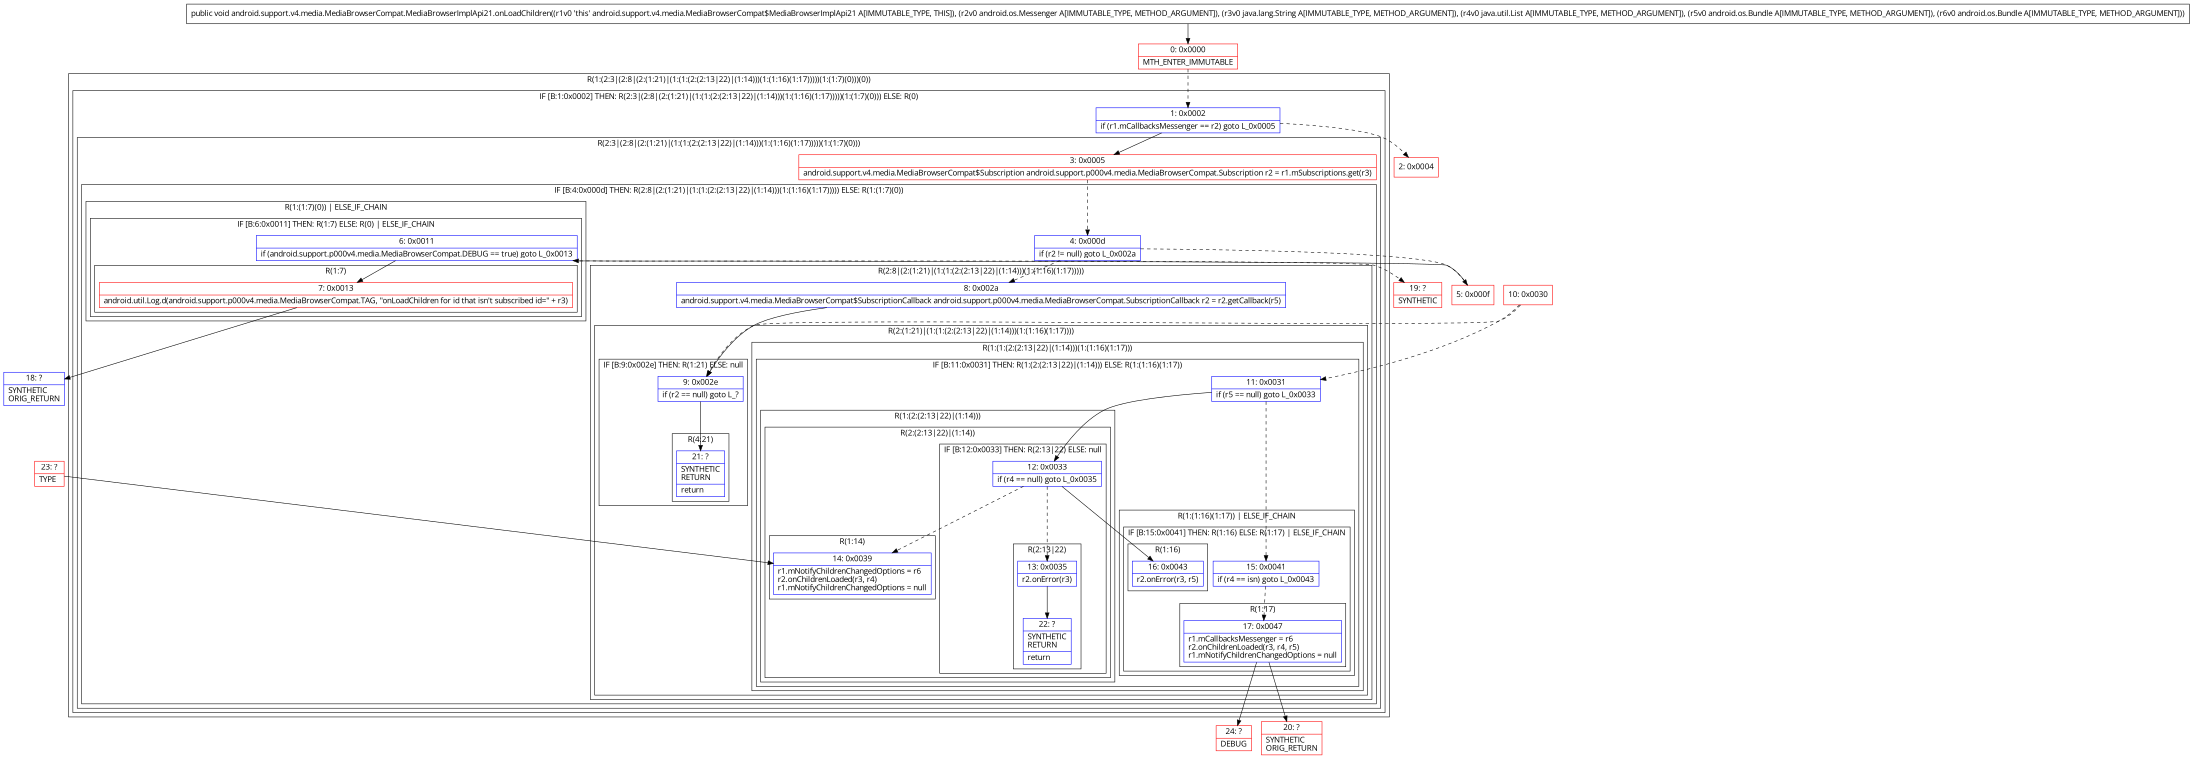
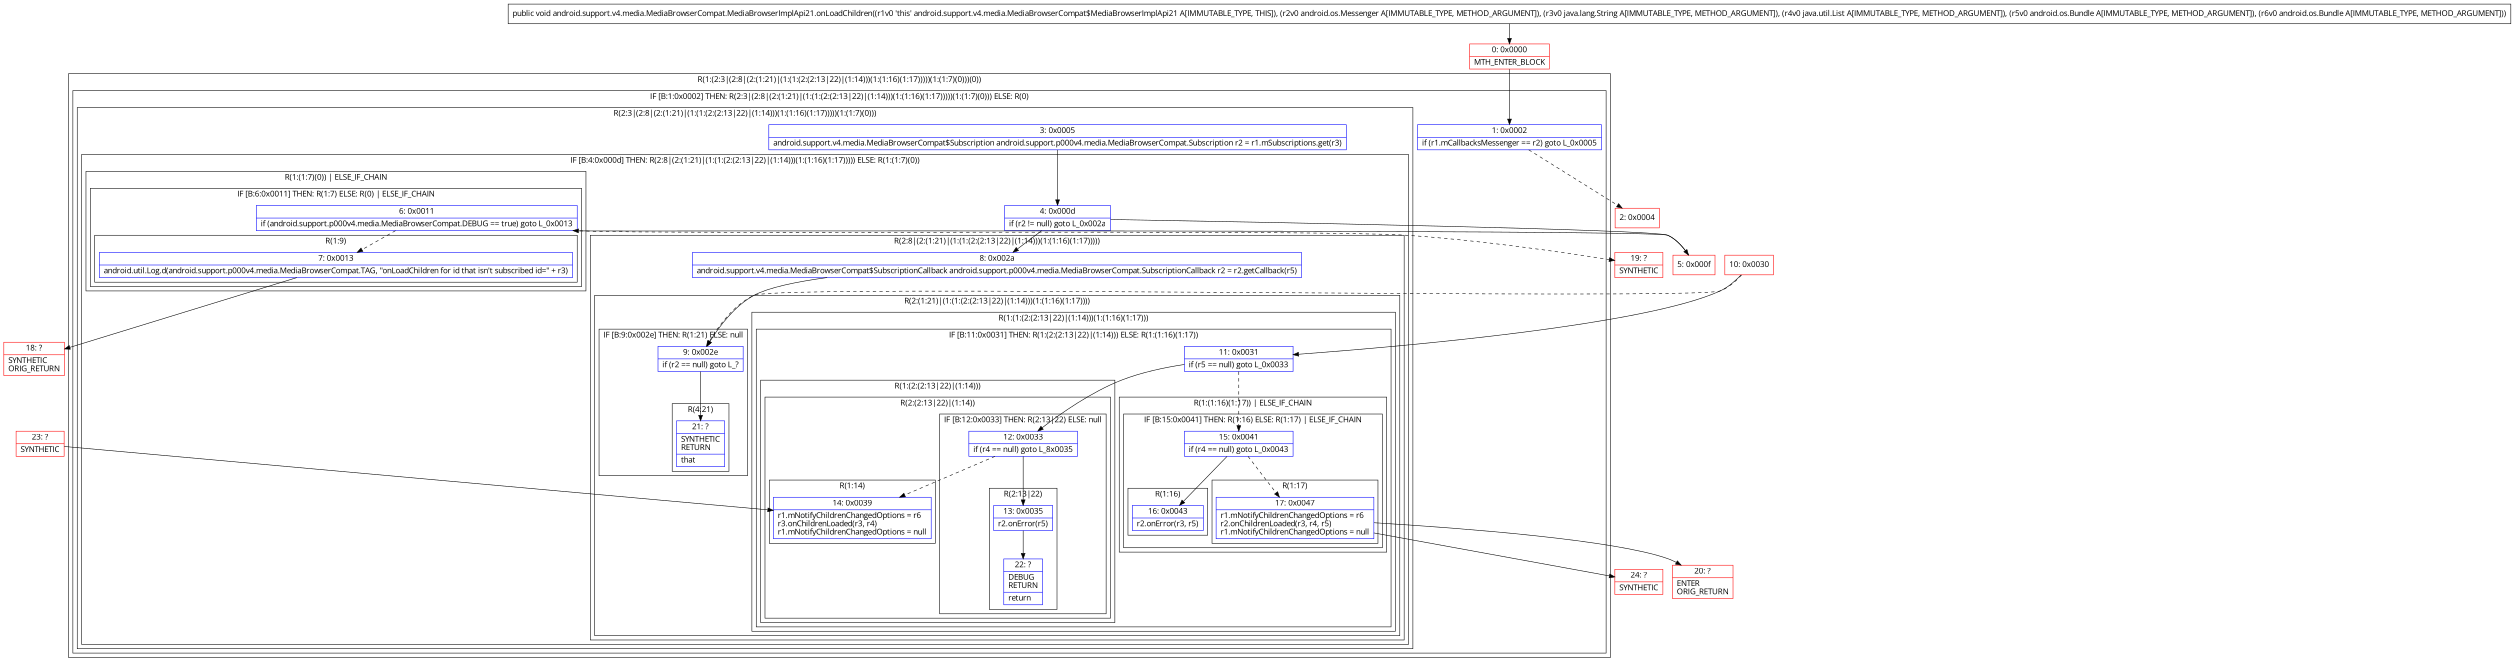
node "0: 0x0000": text "MTH_ENTER_IMMUTABLE" -> "MTH_ENTER_BLOCK"
edge "0: 0x0000" -> "1: 0x0002": style dashed -> solid
edge "1: 0x0002" -> "3: 0x0005": removed
node "3: 0x0005": color red -> blue
edge "3: 0x0005" -> "4: 0x000d": style dashed -> solid
edge "4: 0x000d" -> "5: 0x000f": style dashed -> solid
edge "6: 0x0011" -> "7: 0x0013": style solid -> dashed
edge "4: 0x000d" -> "8: 0x002a": style dashed -> solid
cluster "R(1:7)": label "R(1:7)" -> "R(1:9)"
node "7: 0x0013": color red -> blue
edge "10: 0x0030" -> "11: 0x0031": style dashed -> solid
node "18: ?": color blue -> red
node "23: ?": text "TYPE" -> "SYNTHETIC"
node "12: 0x0033": text "if (r4 == null) goto L_0x0035" -> "if (r4 == null) goto L_8x0035"
node "21: ?": text "return" -> "that"
edge "12: 0x0033" -> "16: 0x0043": now "15: 0x0041" -> "16: 0x0043"
edge "12: 0x0033" -> "13: 0x0035": style dashed -> solid
node "14: 0x0039": text "r2.onChildrenLoaded(r3, r4)" -> "r3.onChildrenLoaded(r3, r4)"
node "13: 0x0035": text "r2.onError(r3)" -> "r2.onError(r5)"
node "15: 0x0041": text "if (r4 == isn) goto L_0x0043" -> "if (r4 == null) goto L_0x0043"
node "22: ?": text "SYNTHETIC" -> "DEBUG"
node "17: 0x0047": text "r1.mCallbacksMessenger = r6" -> "r1.mNotifyChildrenChangedOptions = r6"
node "20: ?": text "SYNTHETIC" -> "ENTER"
node "24: ?": text "DEBUG" -> "SYNTHETIC"
